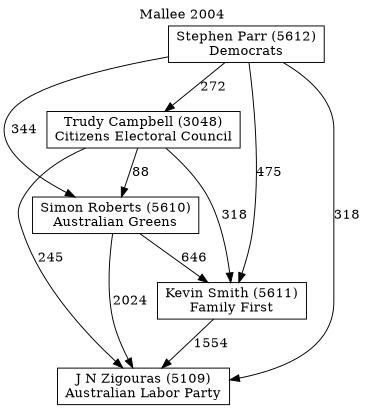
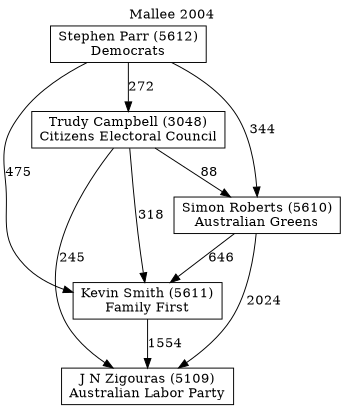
edge "Stephen Parr (5612) Democrats" -> "J N Zigouras (5109) Australian Labor Party": removed, label "318"
